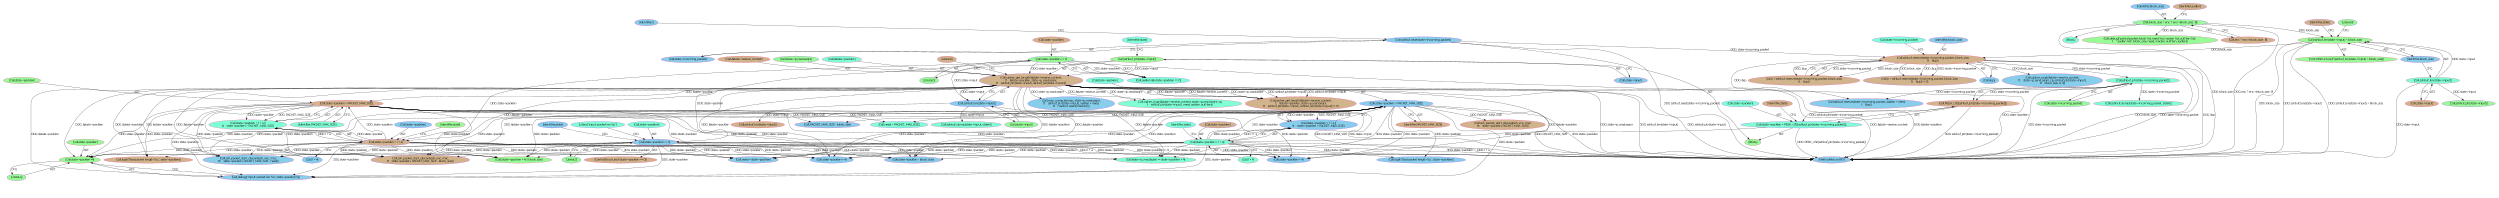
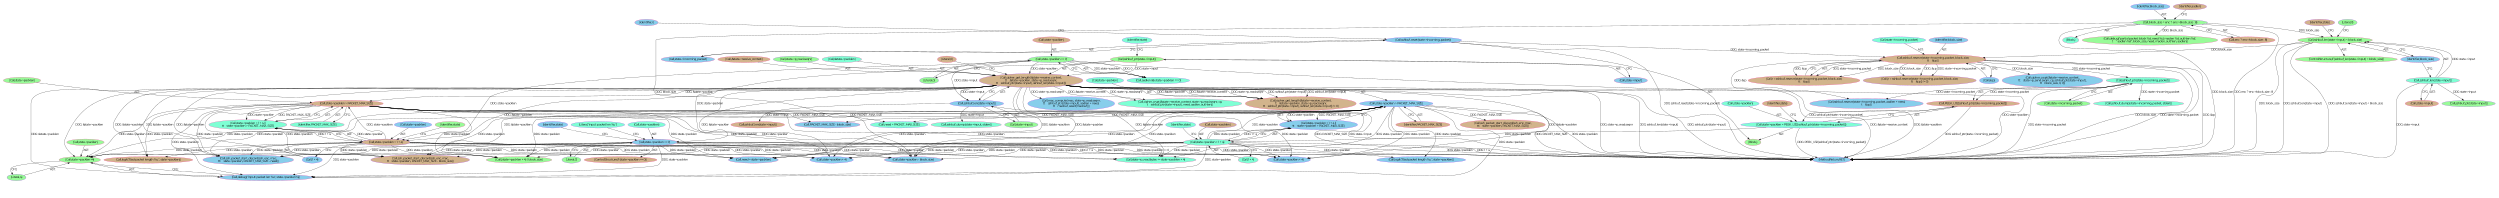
edge "(Call,block_size = enc ? enc->block_size : 8)" -> "(Call,state->packlen - block_size)": added, label "DDG: block_size"
edge "(Call,enc ? enc->block_size : 8)" -> "(Call,block_size = enc ? enc->block_size : 8)": label "CFG: " -> "AST: "
